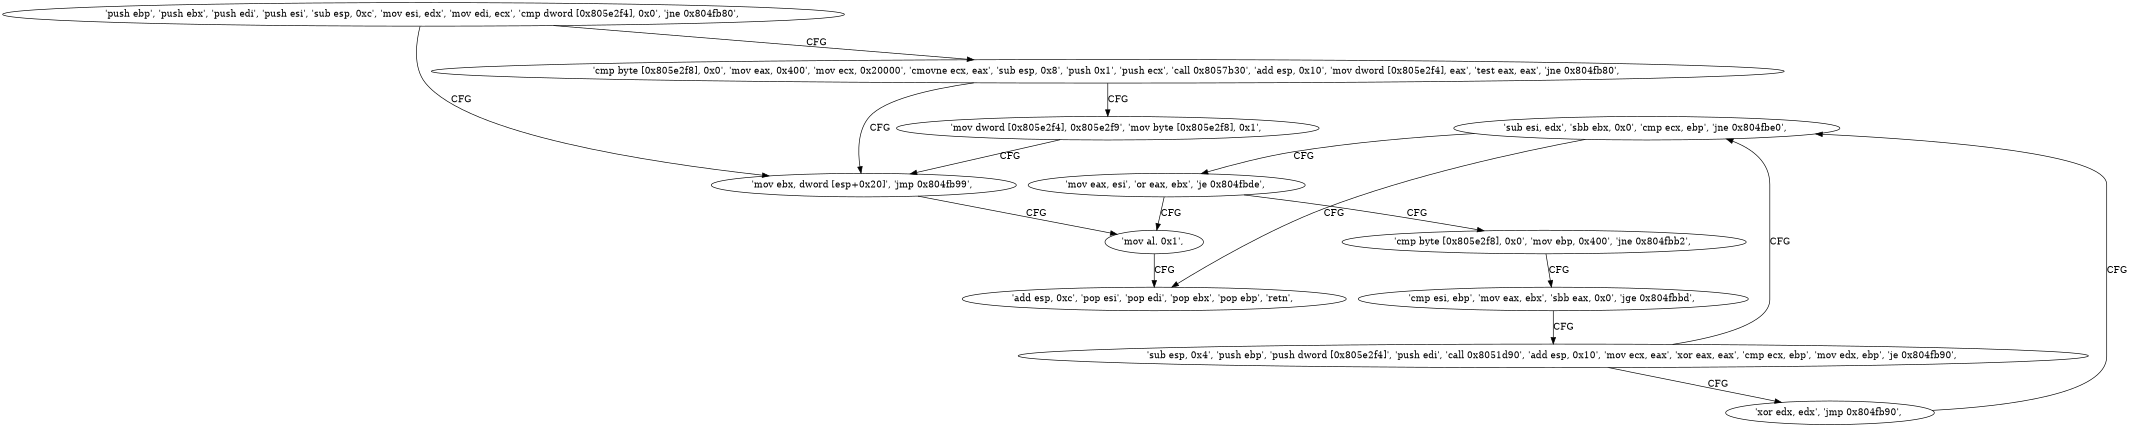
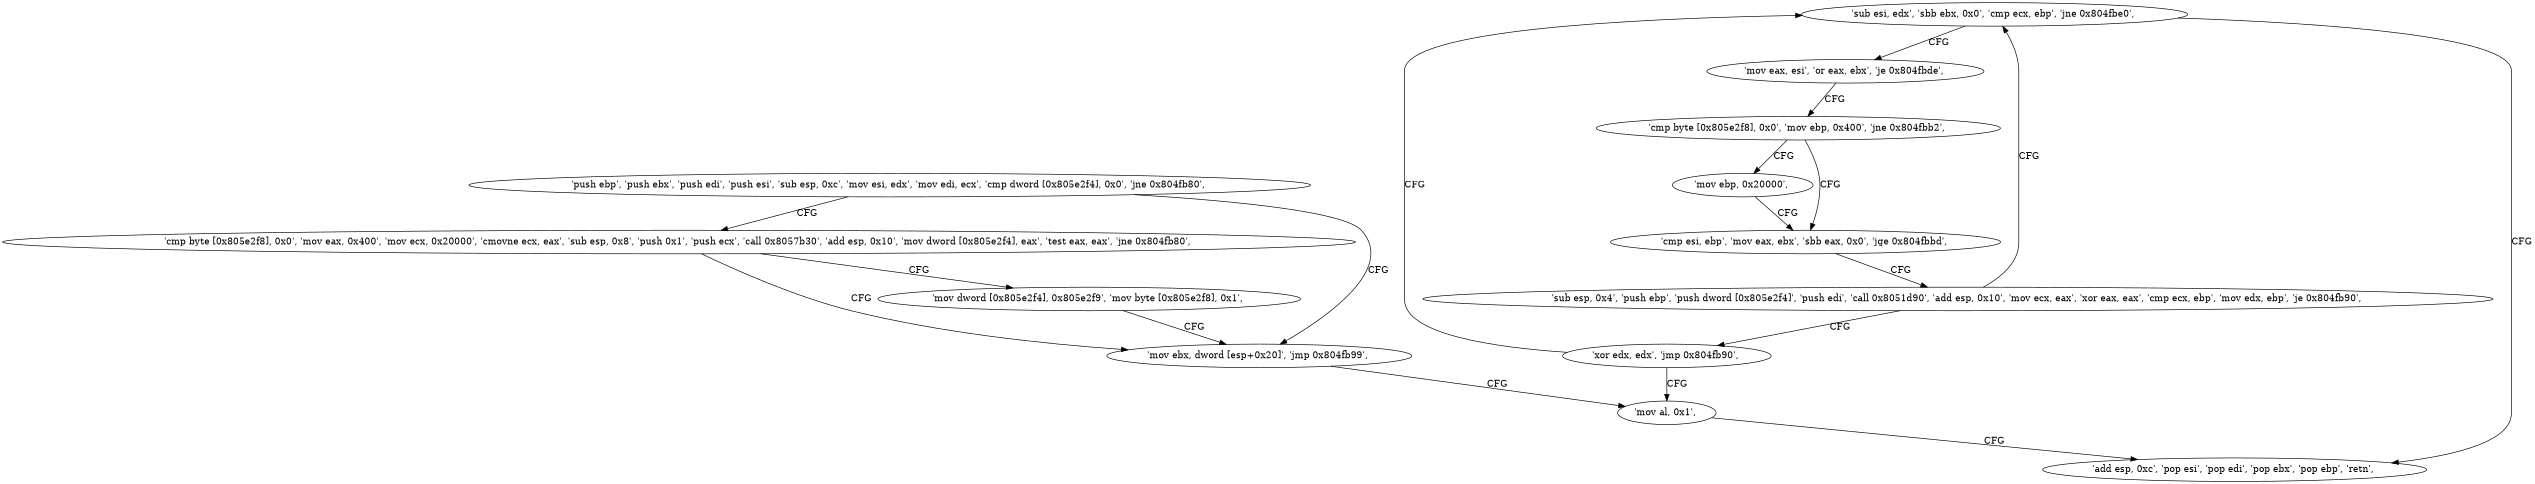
node "'mov ebp, 0x20000',": added
edge "'mov eax, esi', 'or eax, ebx', 'je 0x804fbde'," -> "'mov al, 0x1',": now "'xor edx, edx', 'jmp 0x804fb90'," -> "'mov al, 0x1',"
